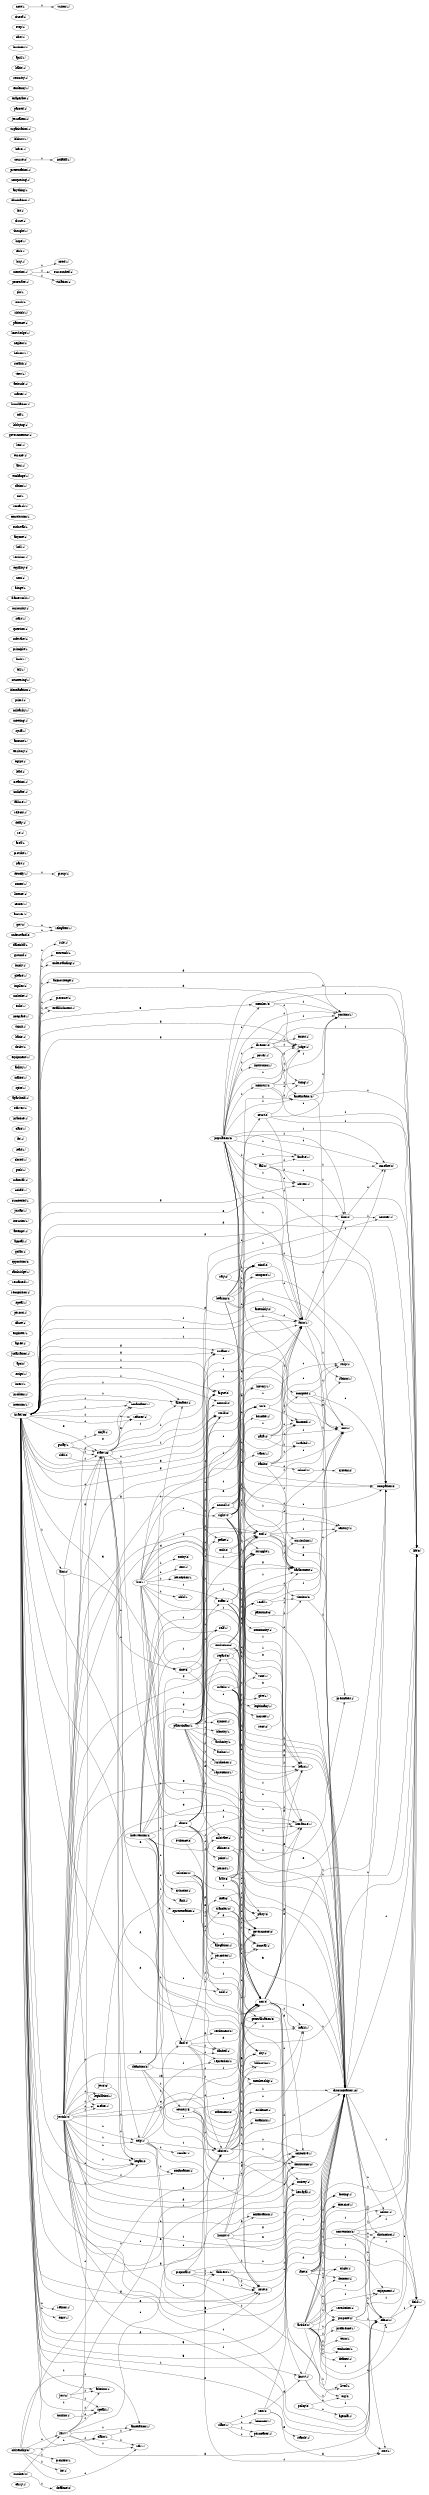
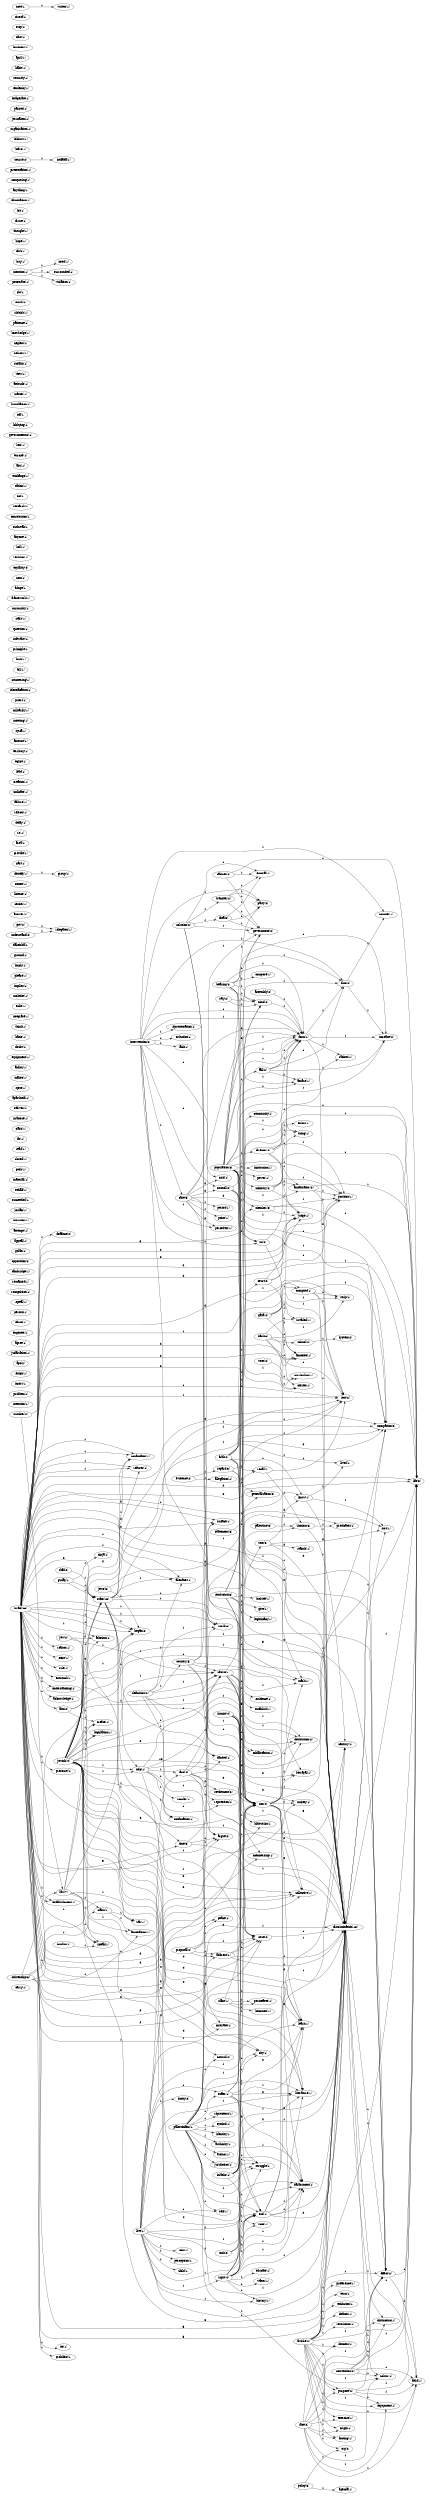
edge "race(2)" -> "colour(1)": added, label "1"
